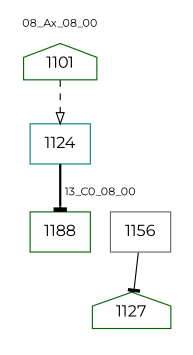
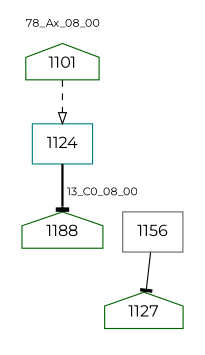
cluster "08_Ax_08_00": label "08_Ax_08_00" -> "78_Ax_08_00"
node "1188": shape box -> house
